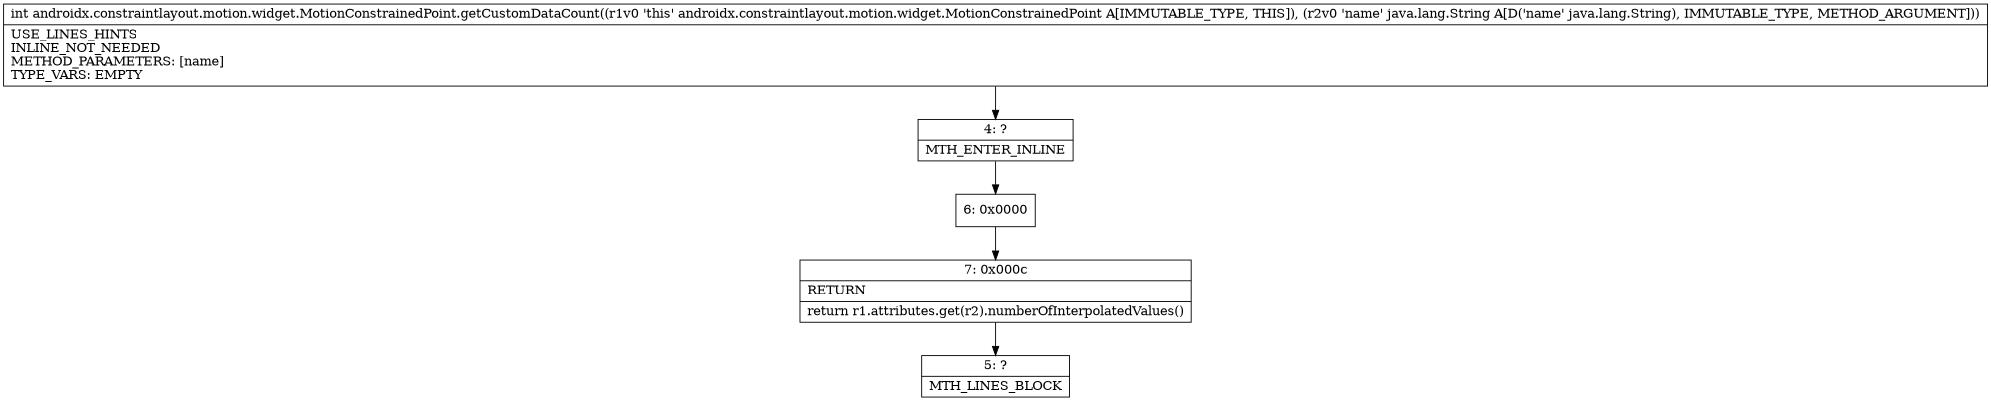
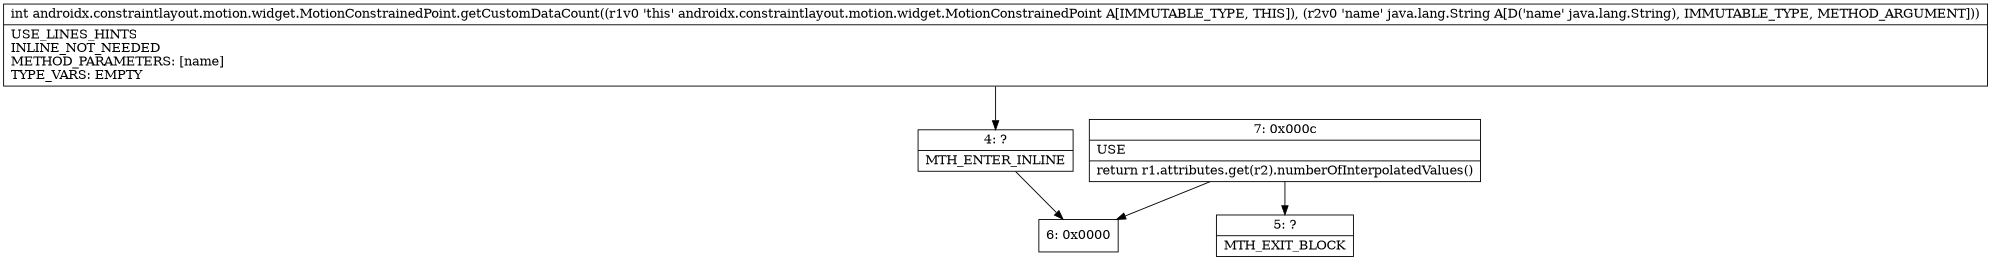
edge "6: 0x0000" -> "7: 0x000c": reversed
node "7: 0x000c": text "RETURN" -> "USE"
node "5: ?": text "MTH_LINES_BLOCK" -> "MTH_EXIT_BLOCK"
